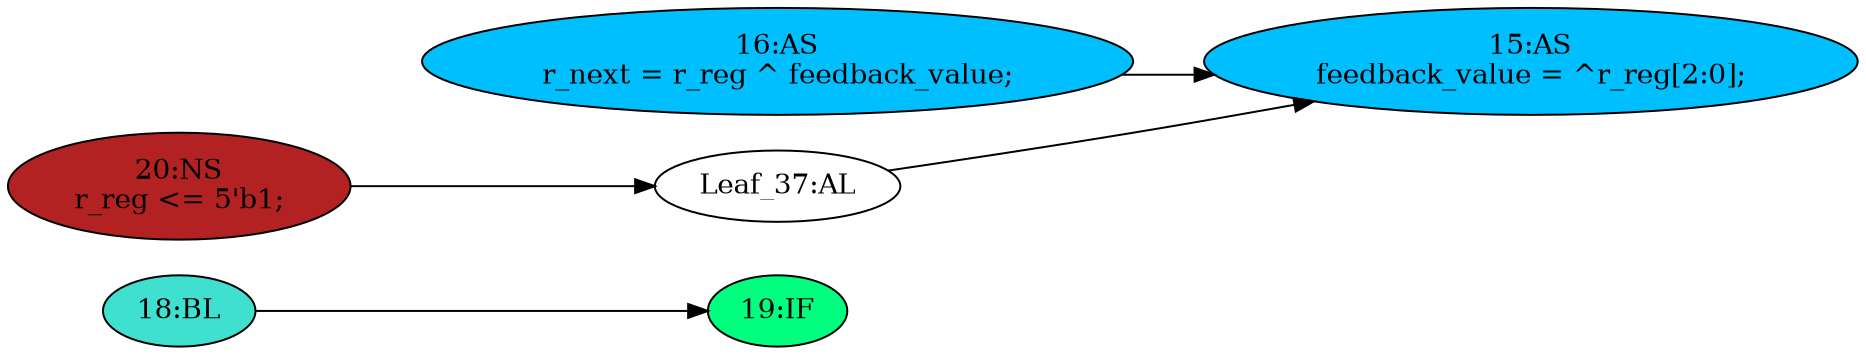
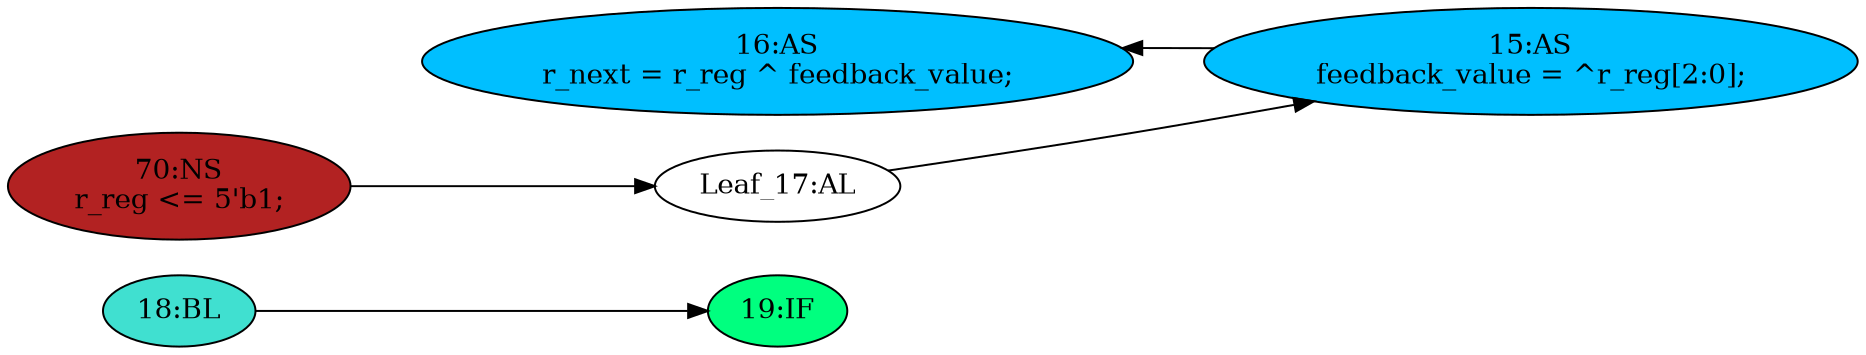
edge "16:AS r_next = r_reg ^ feedback_value;" -> "15:AS feedback_value = ^r_reg[2:0];": reversed
node "20:NS r_reg <= 5'b1;": label "20:NS r_reg <= 5'b1;" -> "70:NS r_reg <= 5'b1;"
node "Leaf_37:AL": label "Leaf_37:AL" -> "Leaf_17:AL"
